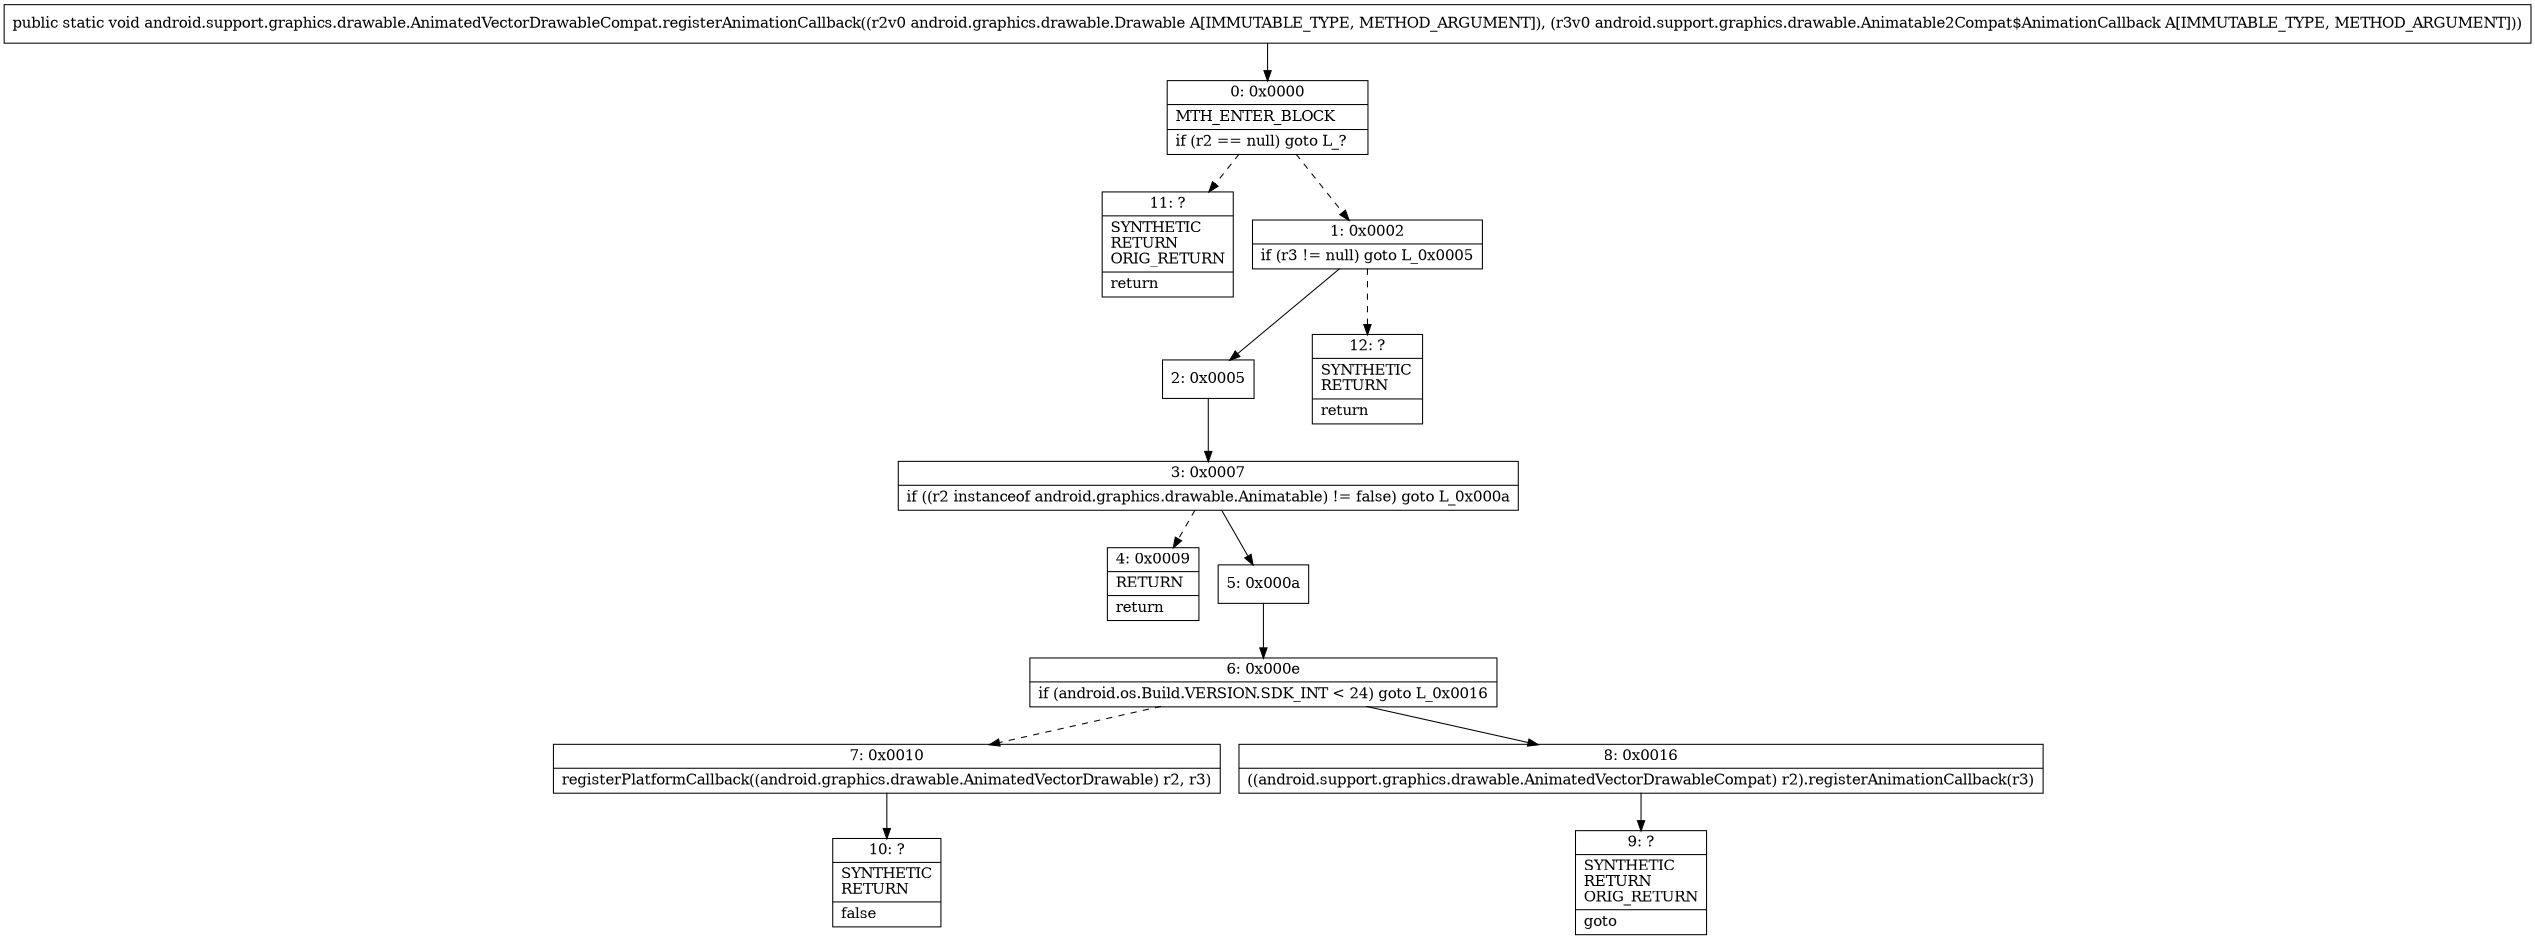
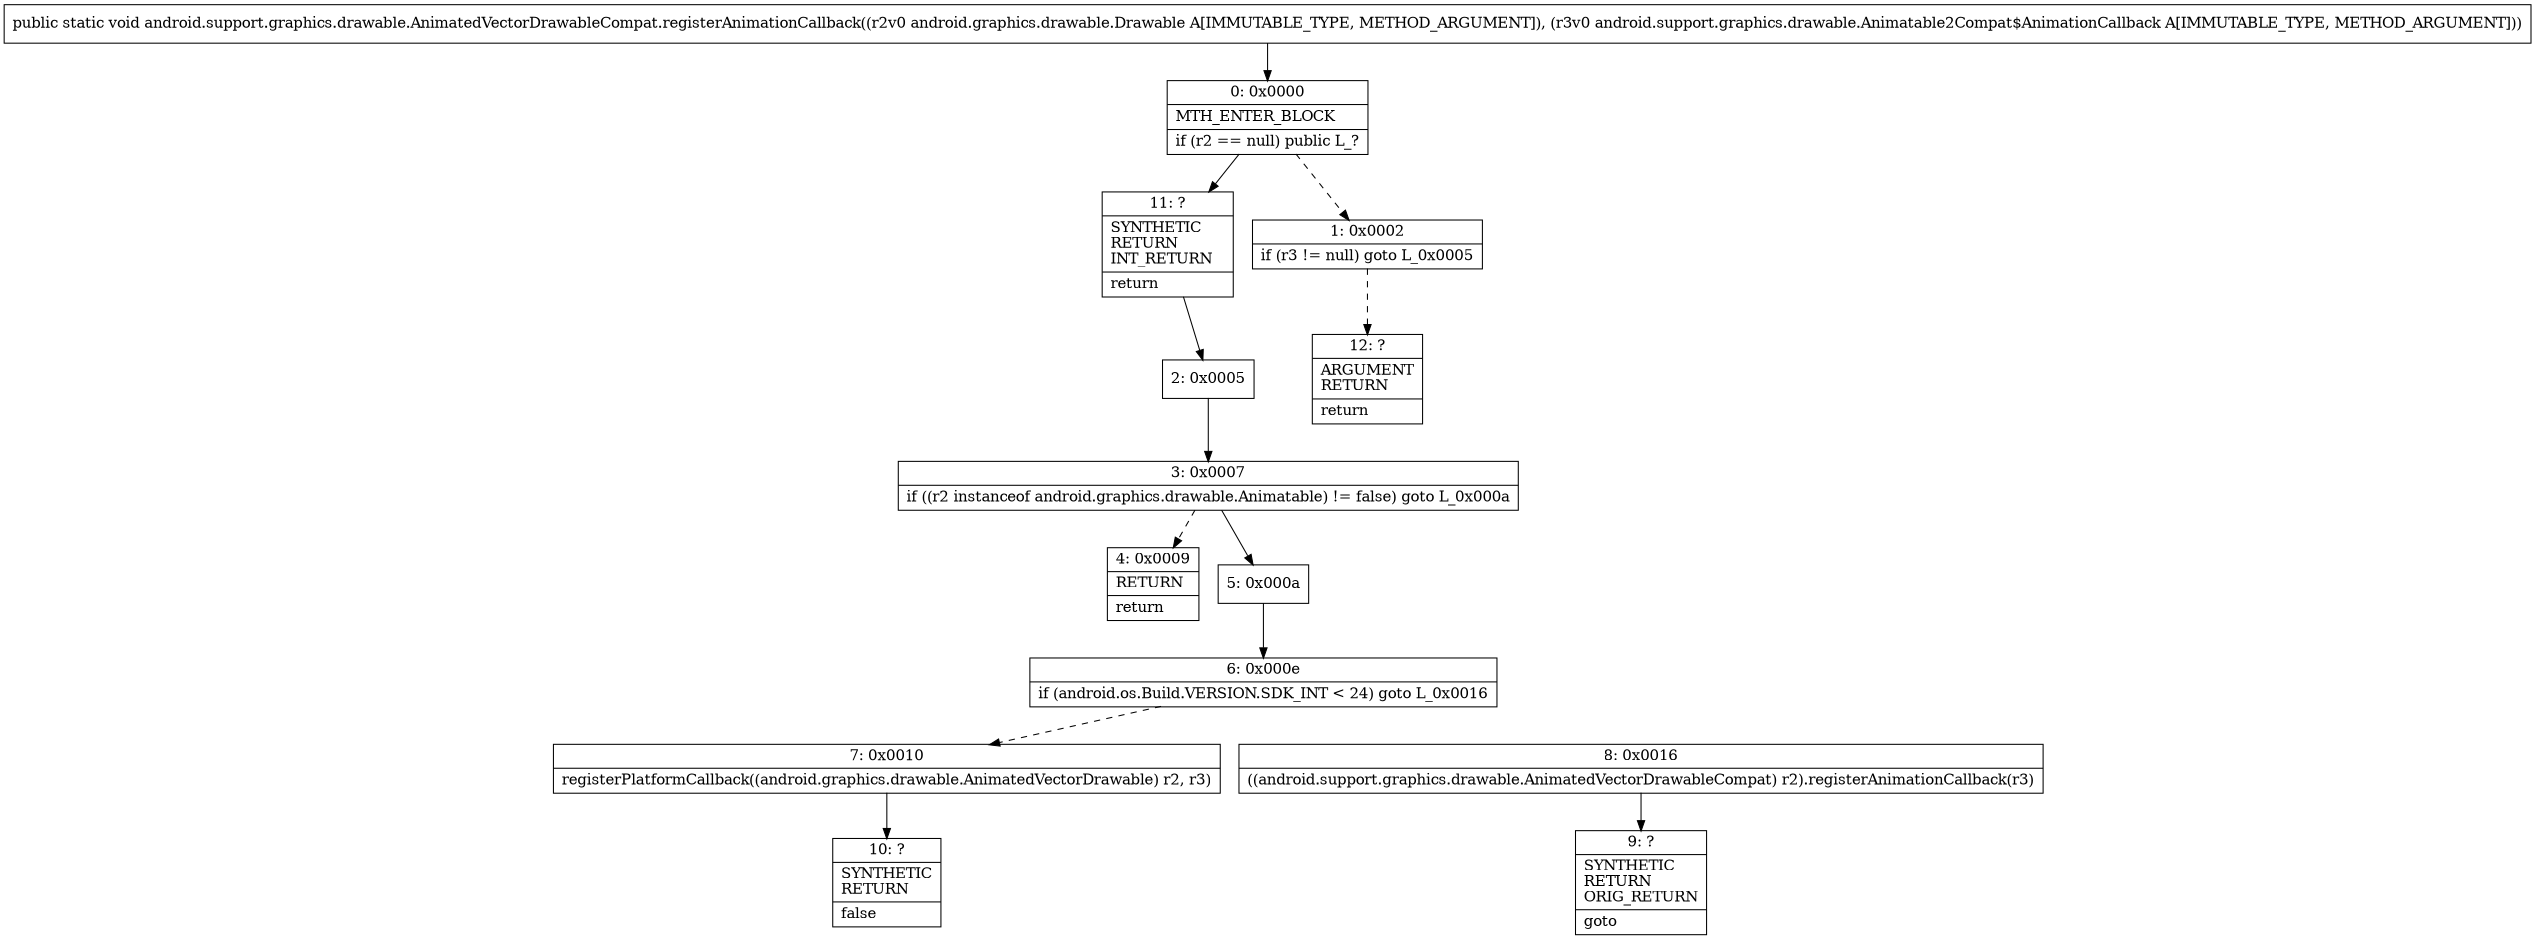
node "0: 0x0000": text "if (r2 == null) goto L_?" -> "if (r2 == null) public L_?"
edge "0: 0x0000" -> "11: ?": style dashed -> solid
node "11: ?": text "ORIG_RETURN" -> "INT_RETURN"
edge "1: 0x0002" -> "2: 0x0005": now "11: ?" -> "2: 0x0005"
node "12: ?": text "SYNTHETIC" -> "ARGUMENT"
edge "6: 0x000e" -> "8: 0x0016": removed
